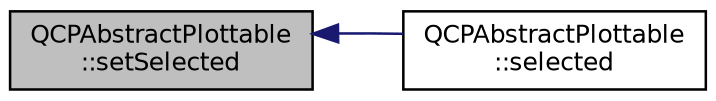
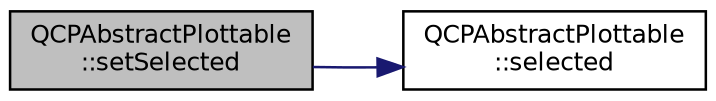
edge "QCPAbstractPlottable ::selected" -> "QCPAbstractPlottable ::setSelected": reversed
